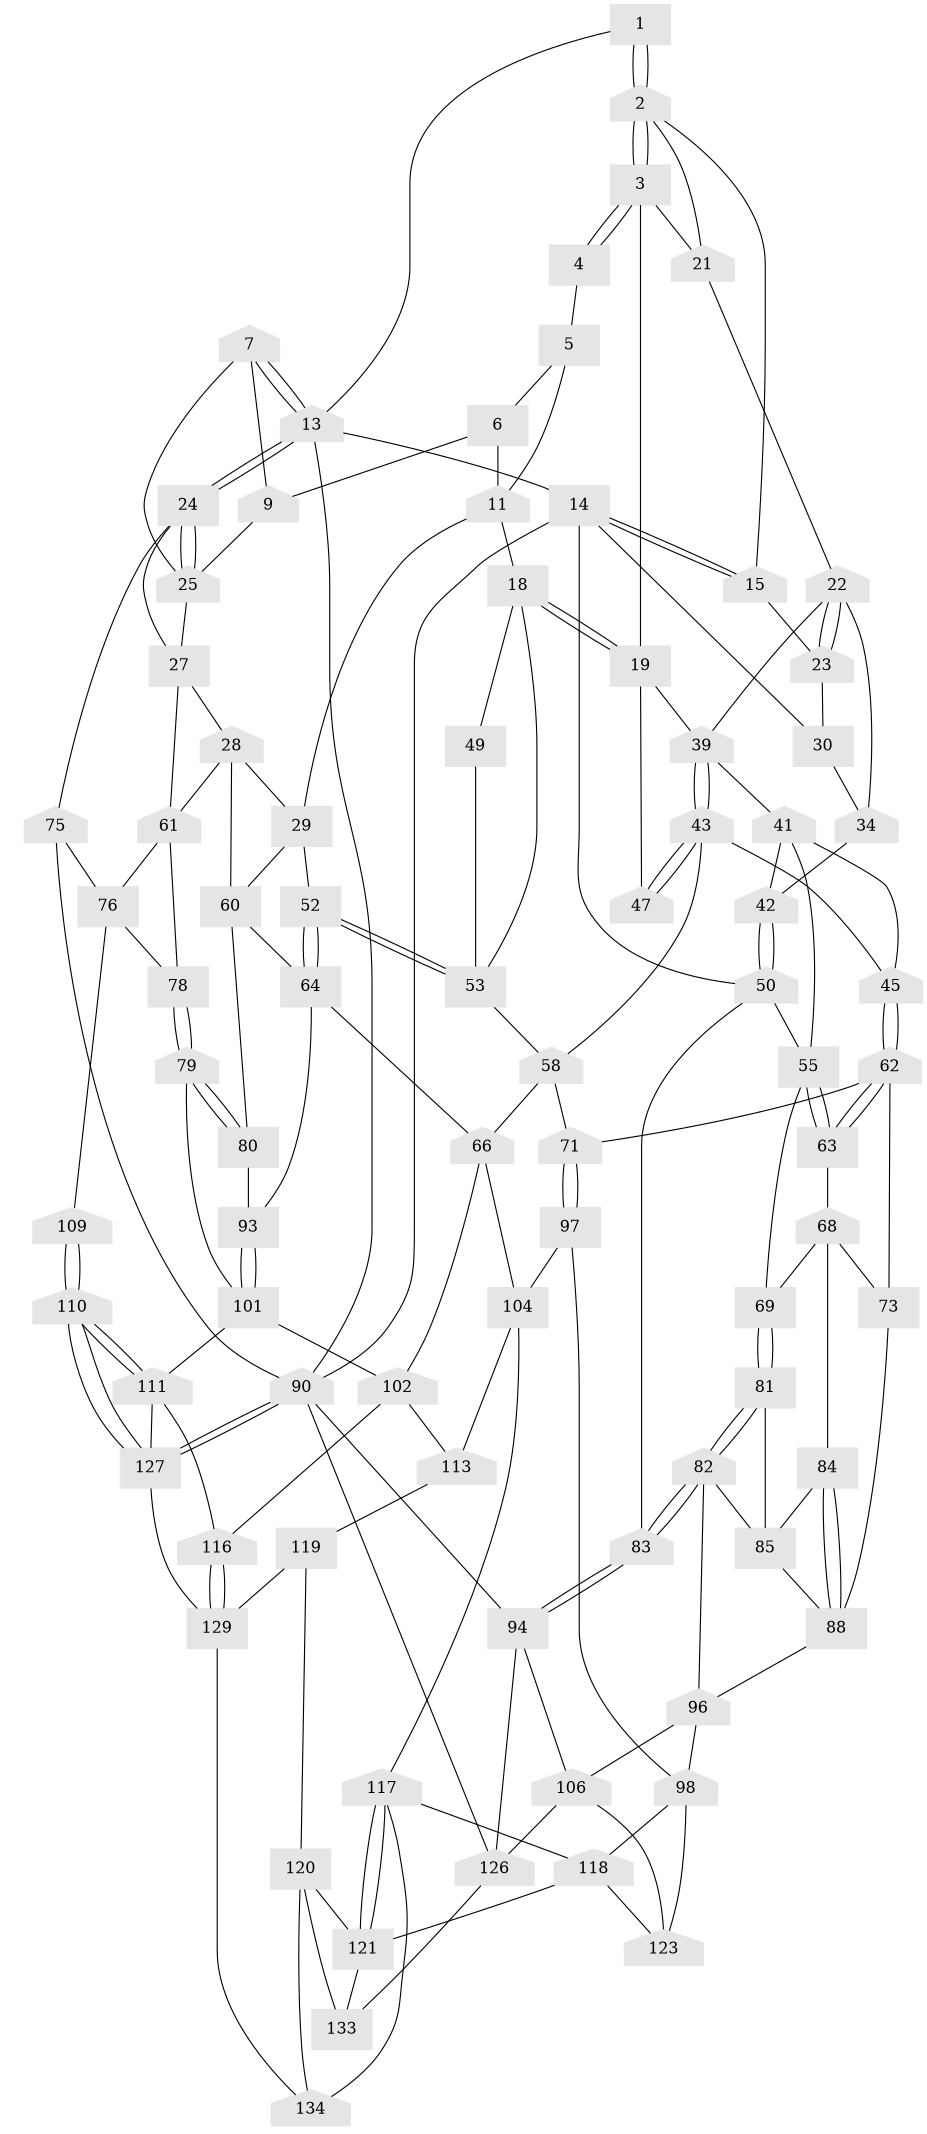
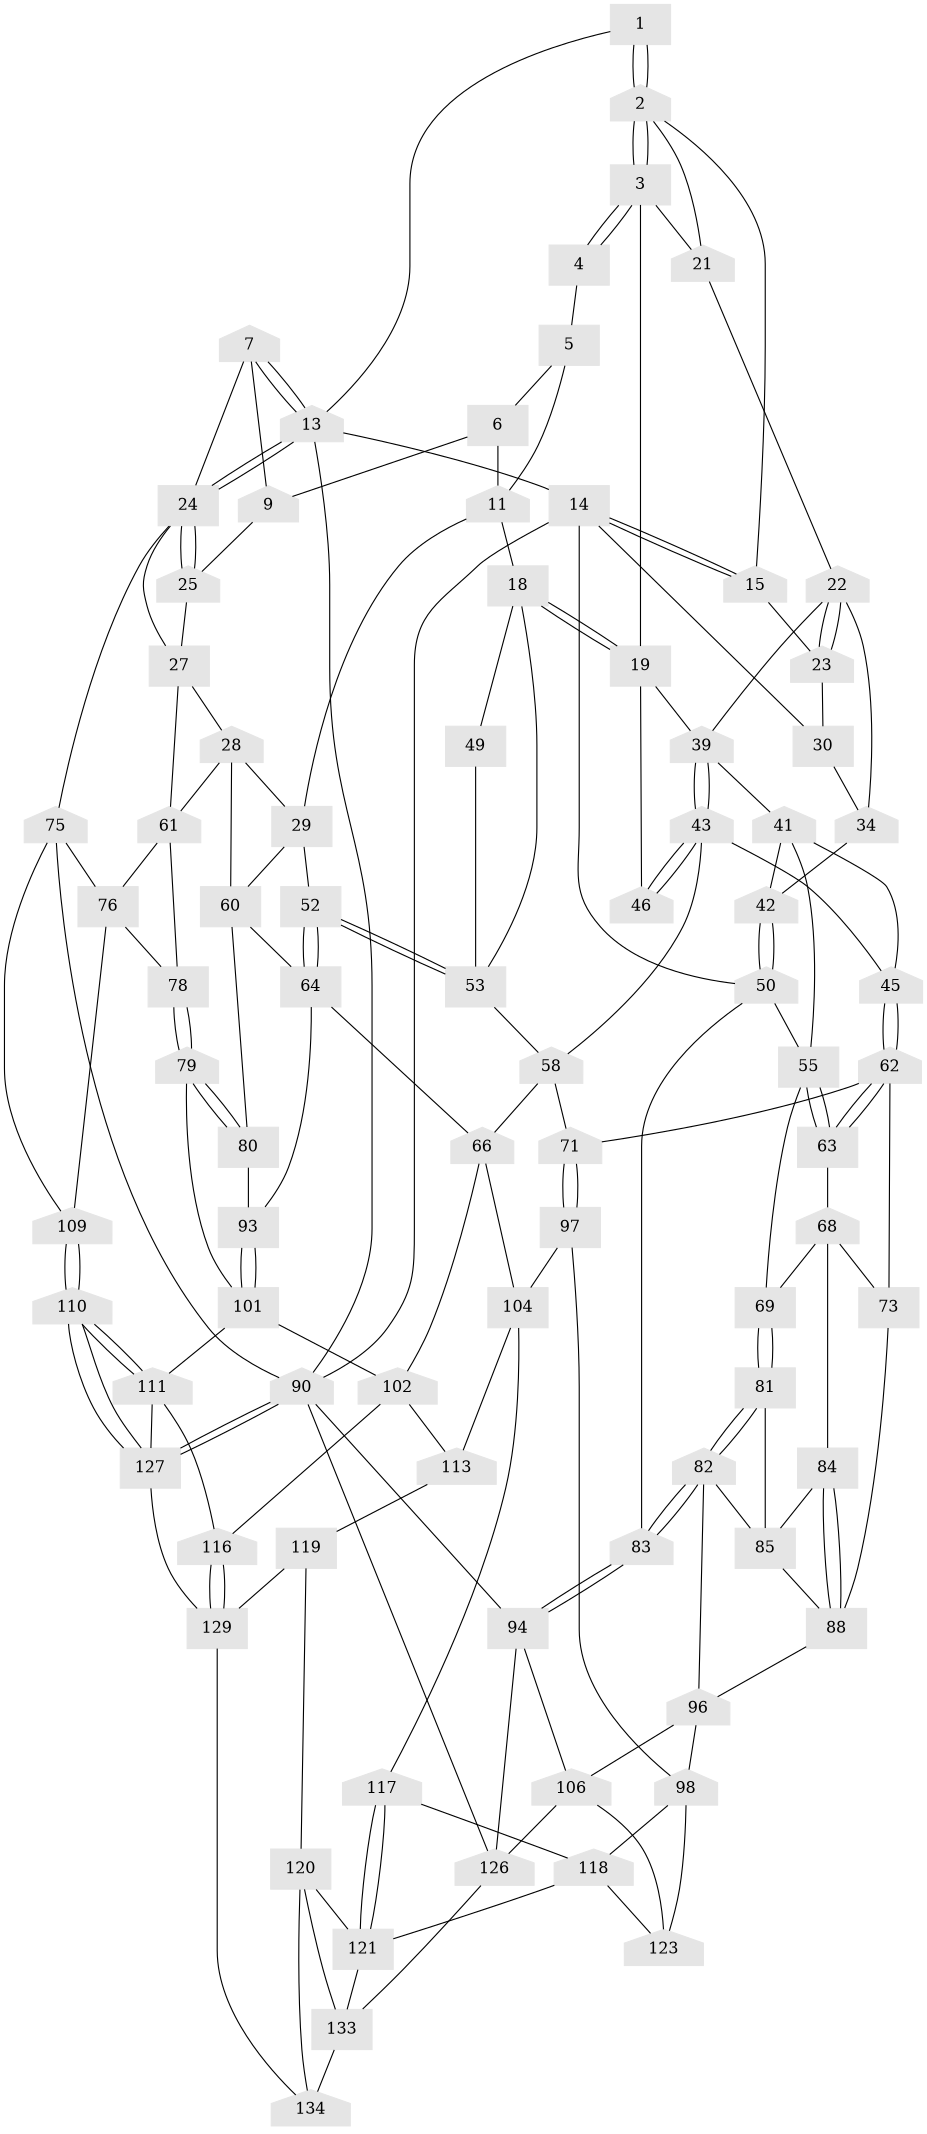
edge "7" -- "25": now "7" -- "24"
node "47": label "47" -> "46"
edge "75" -- "109": added
edge "117" -- "134": now "133" -- "134"
